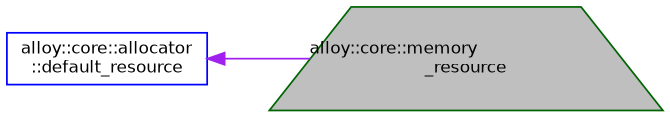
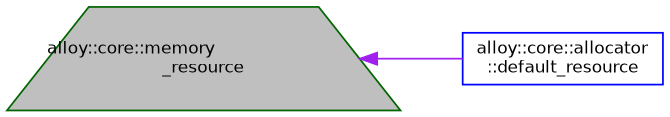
edge "alloy::core::memory _resource" -> "alloy::core::allocator ::default_resource": reversed
